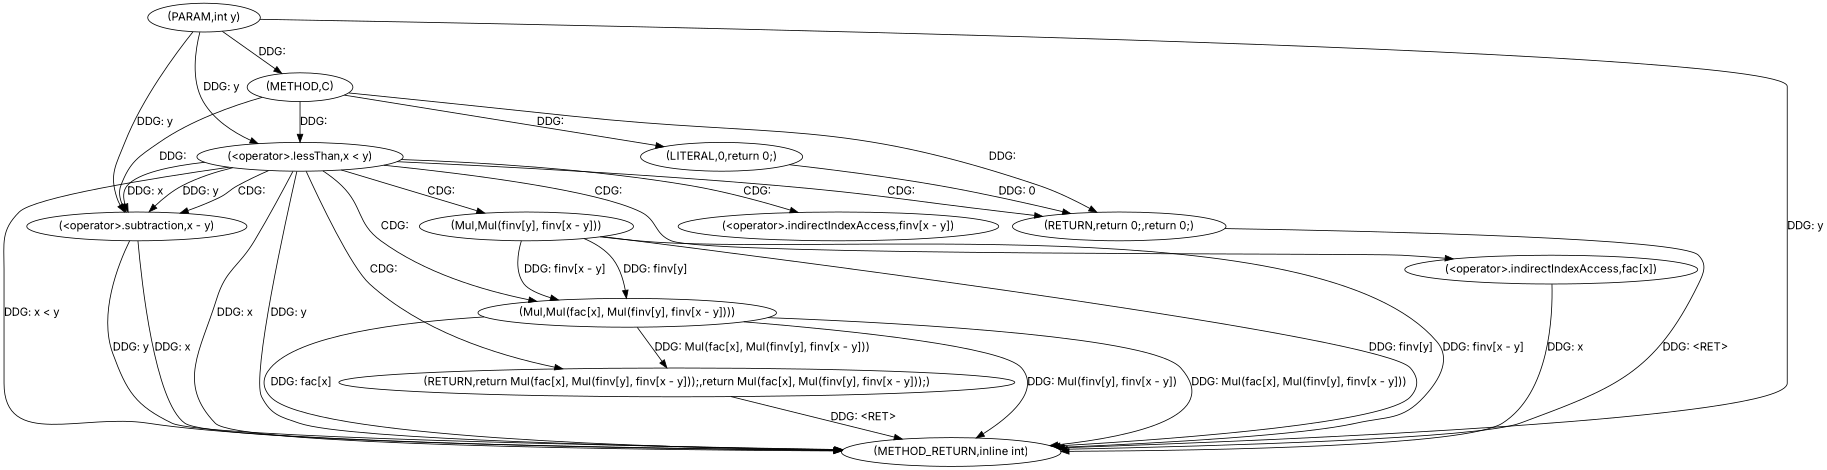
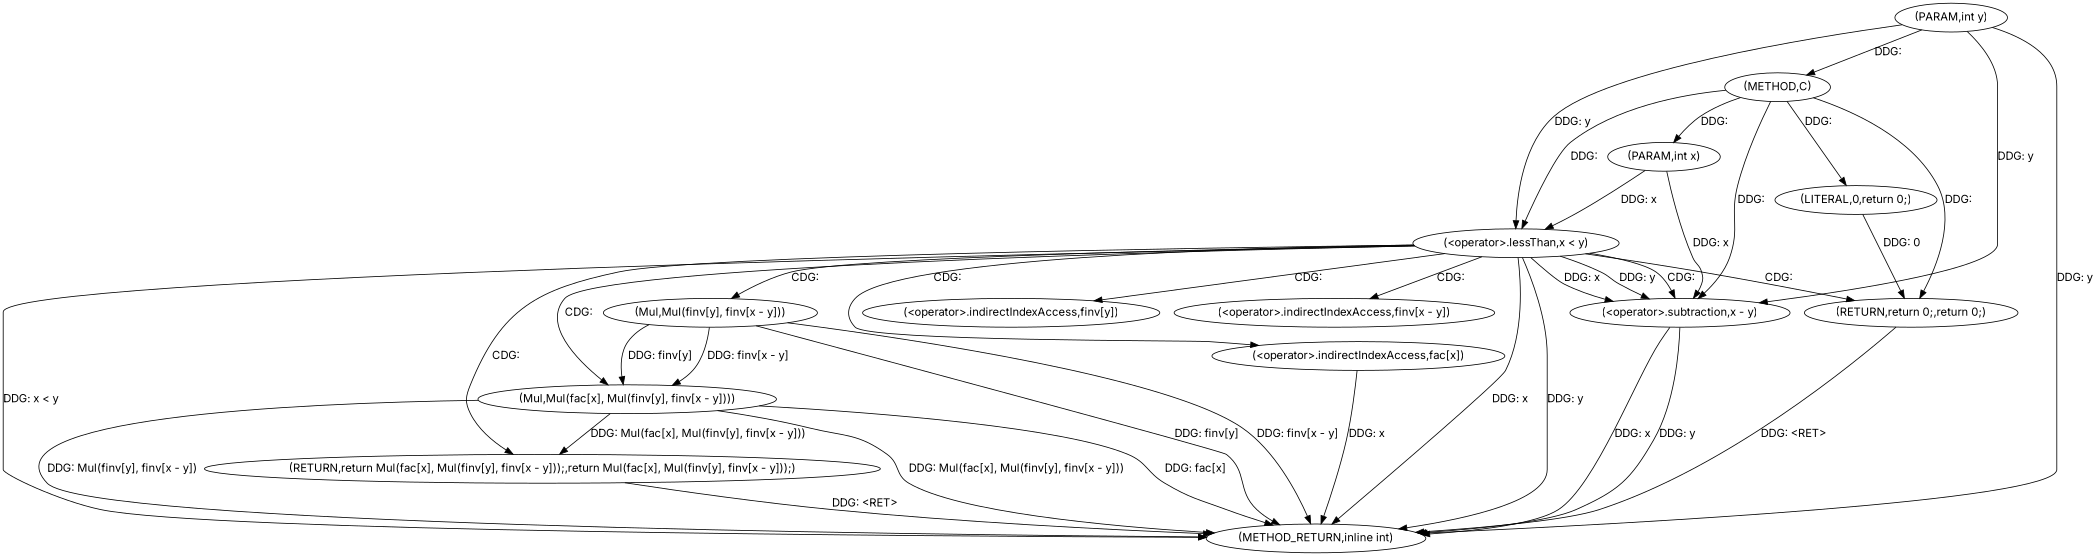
node "(PARAM,int x)": added
node "(<operator>.indirectIndexAccess,finv[y])": added
